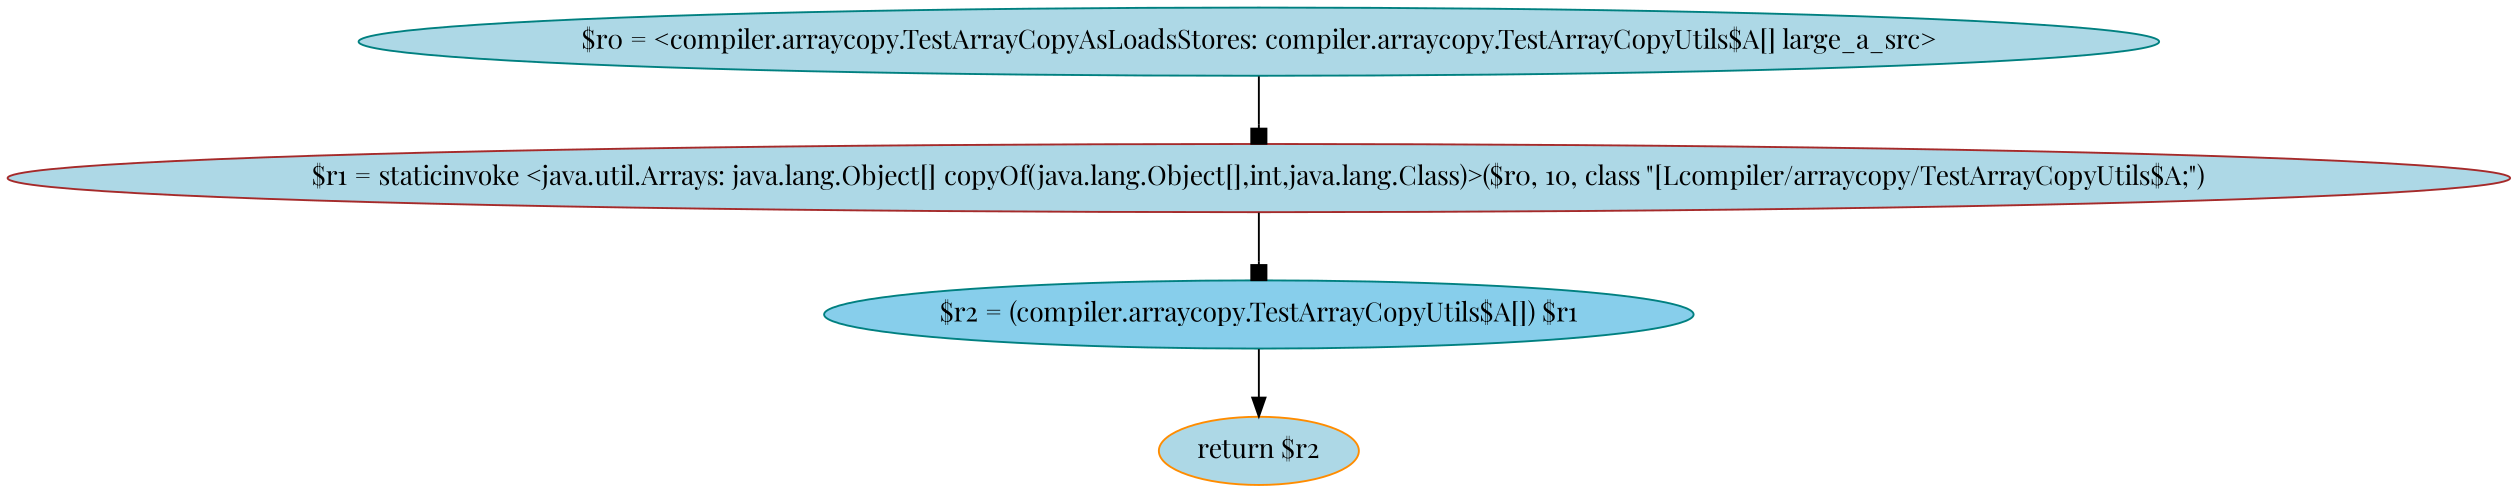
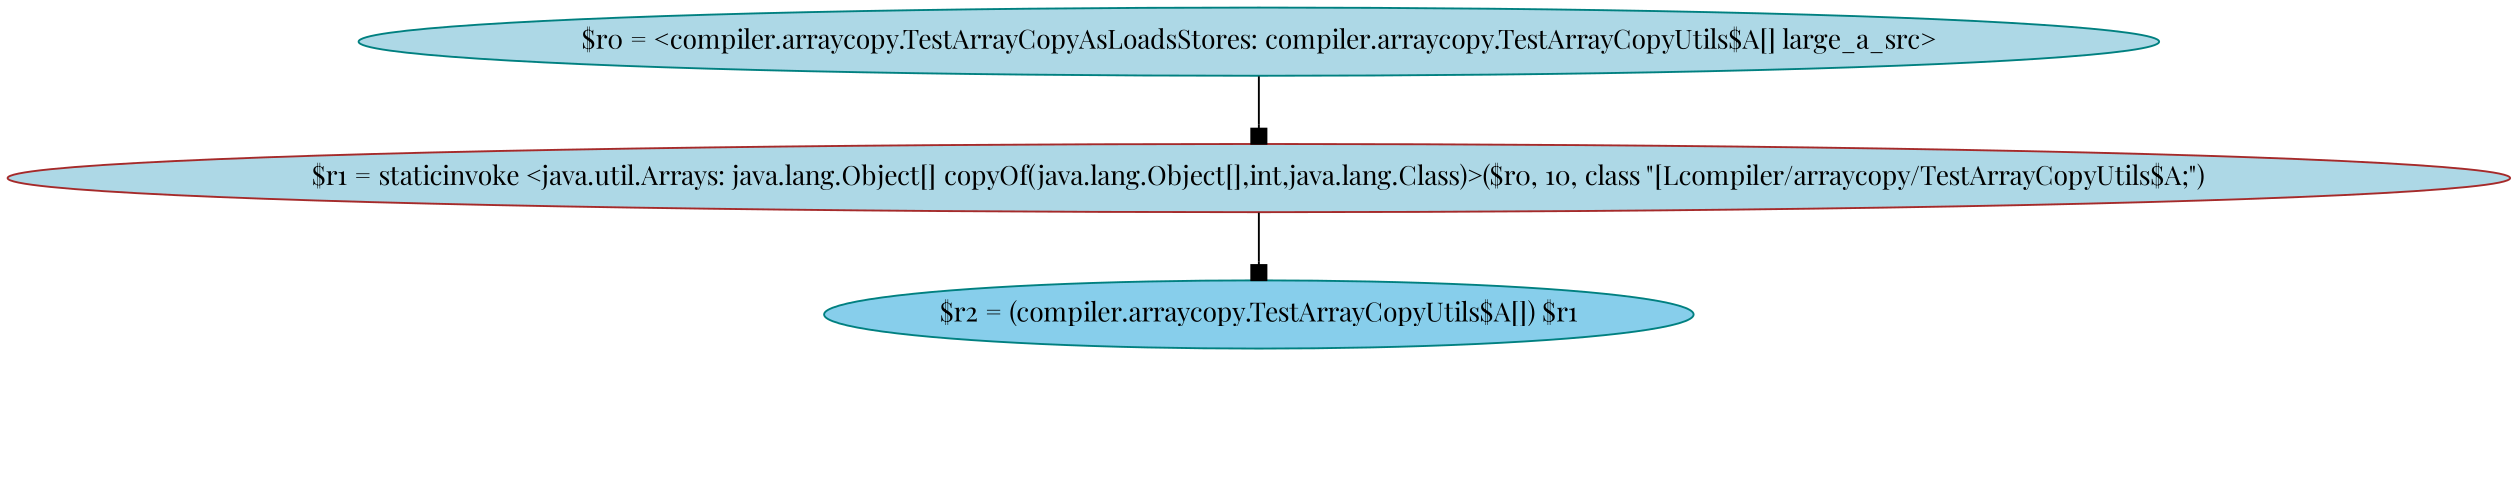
node "return $r2": removed
